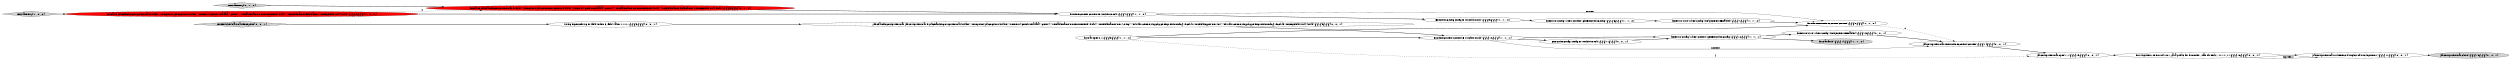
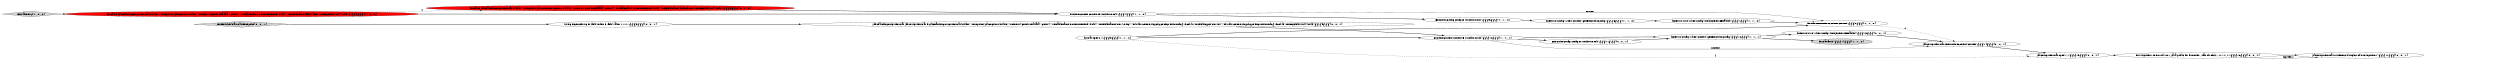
node "testMaxRetry['0', '1', '0']": removed
node "jdbcOutputFormat.close()@@@18@@@['0', '0', '1']": removed
